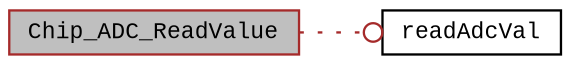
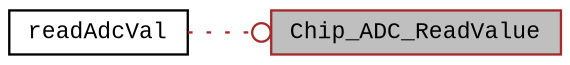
edge "Chip_ADC_ReadValue" -> "readAdcVal": reversed
